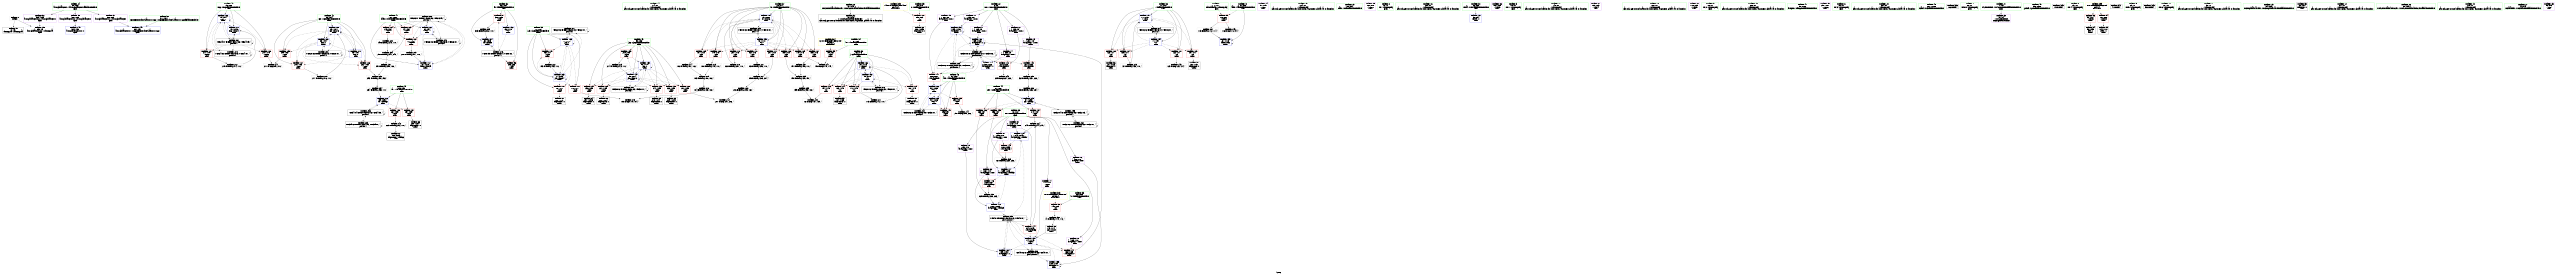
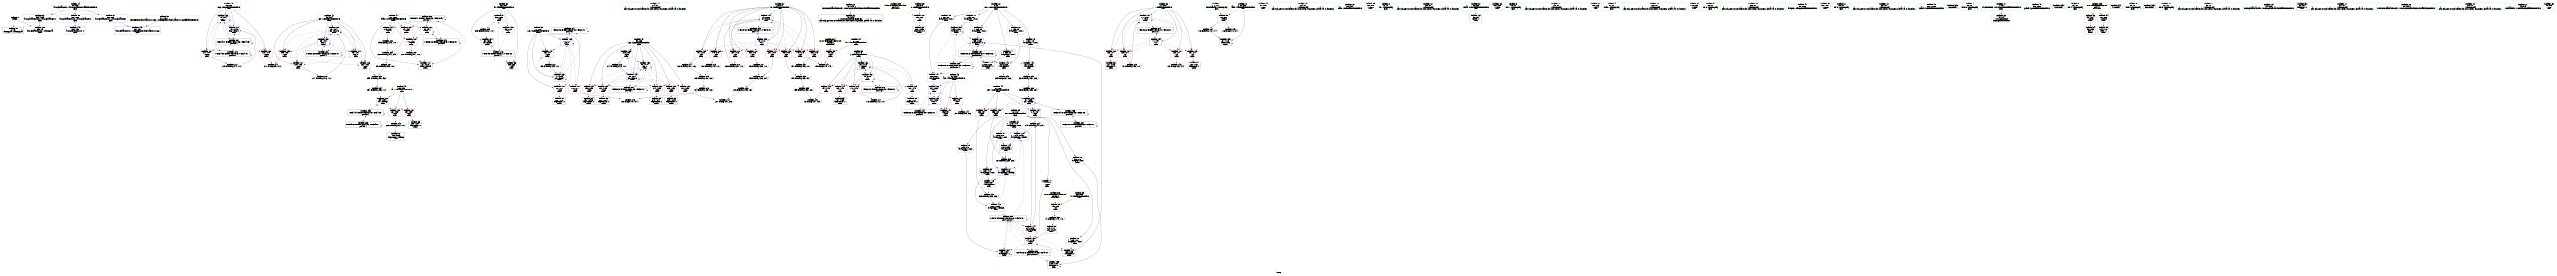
node "NodeID: 4": added
